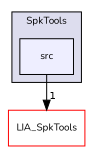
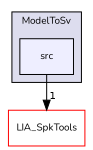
cluster "SpkTools": label "SpkTools" -> "ModelToSv"
